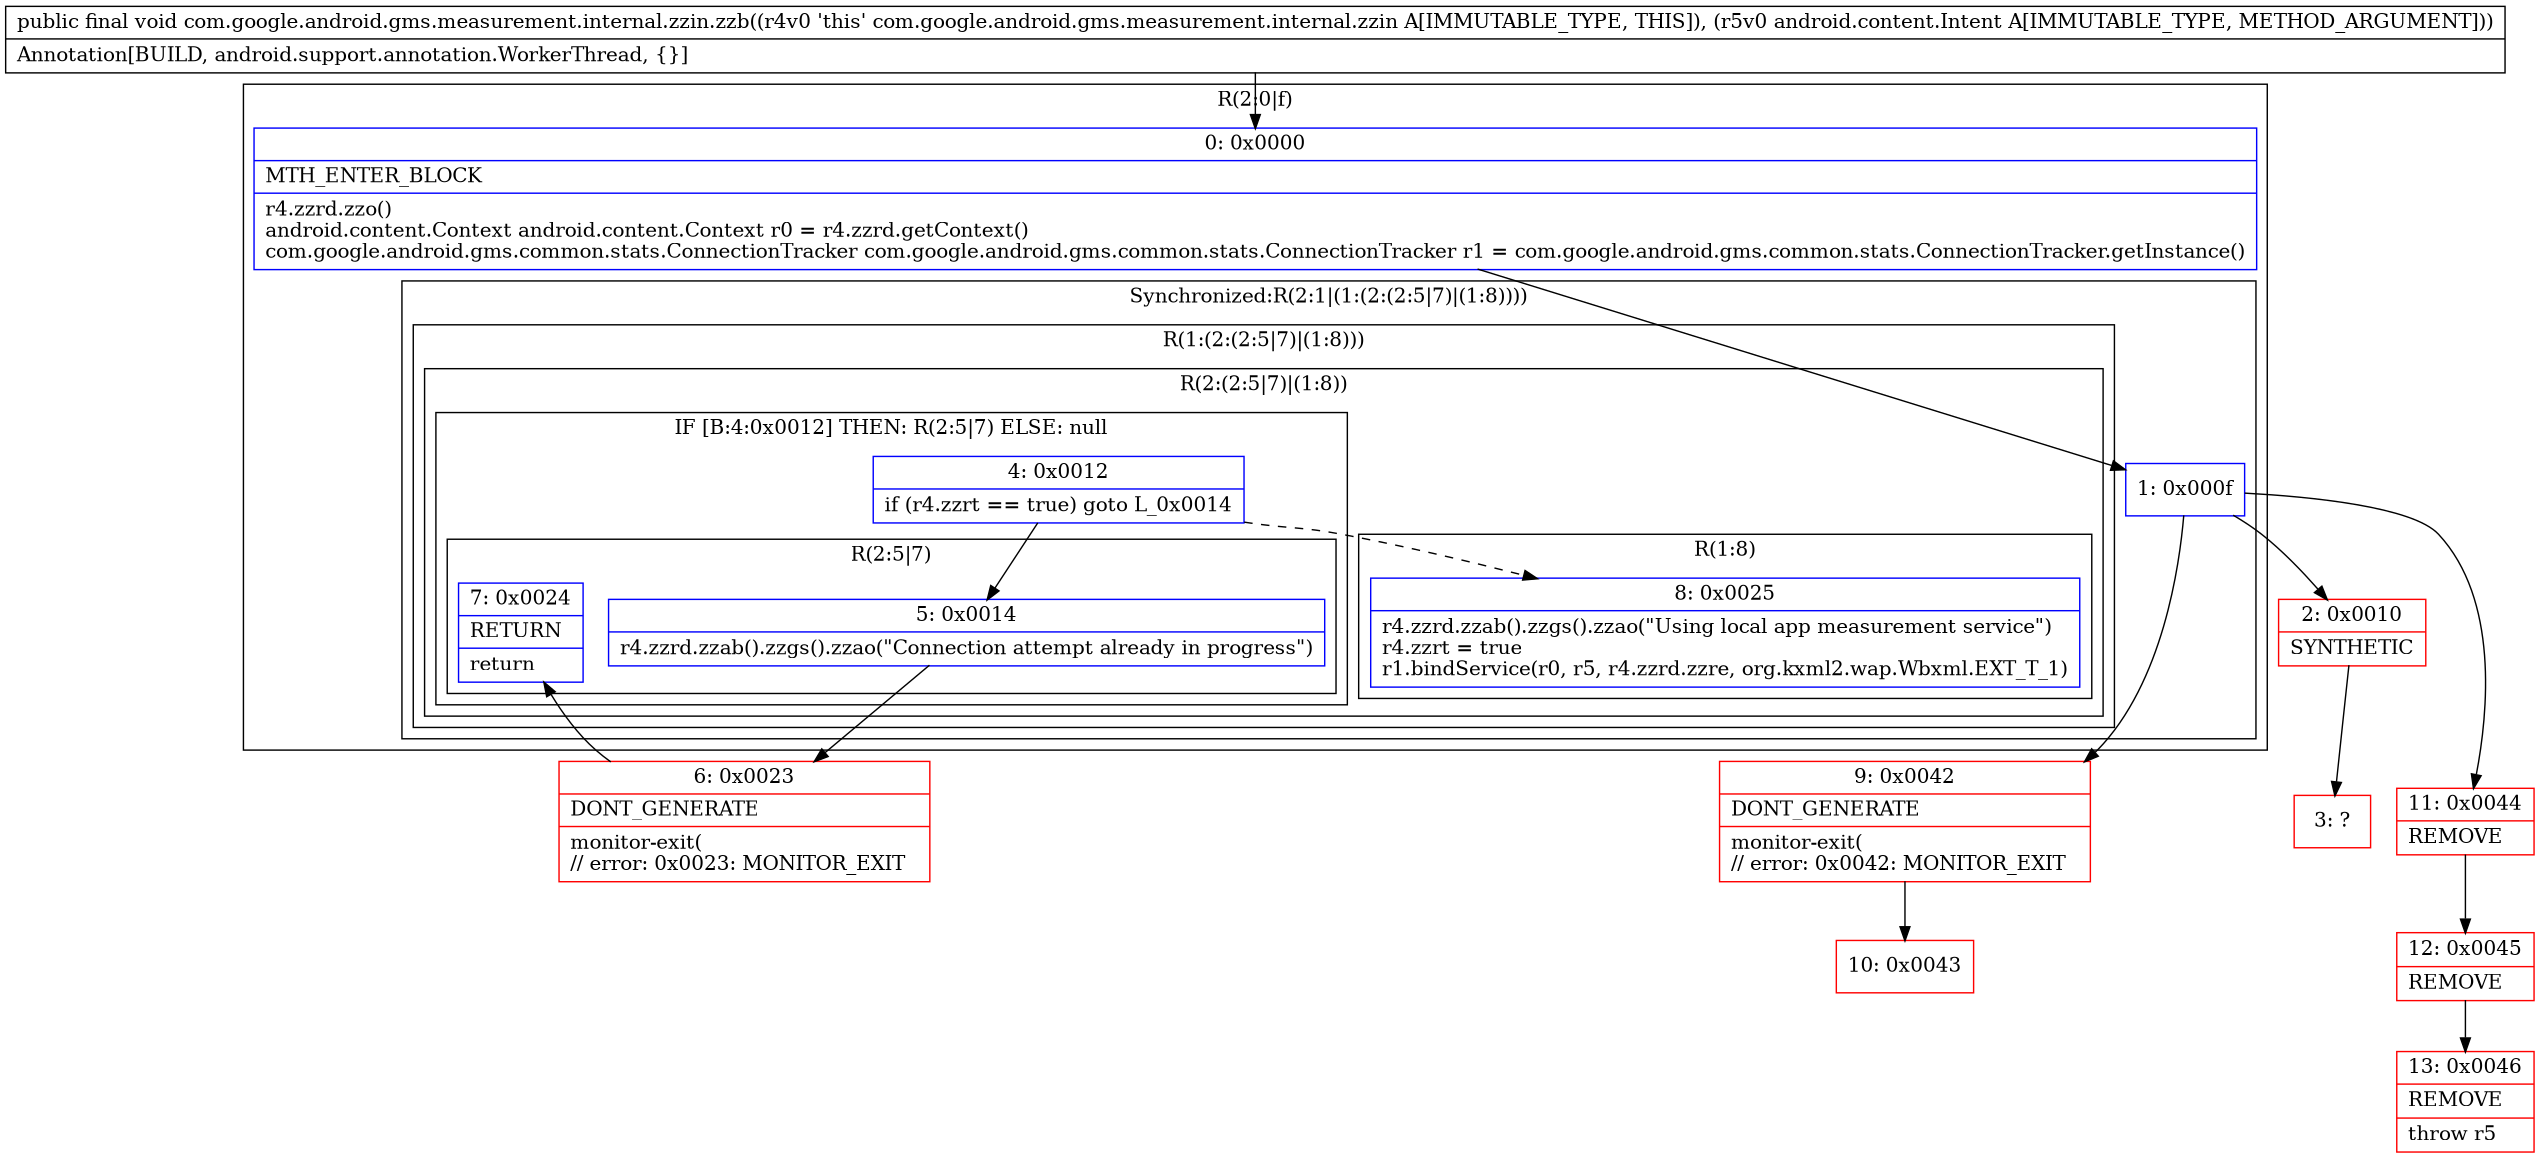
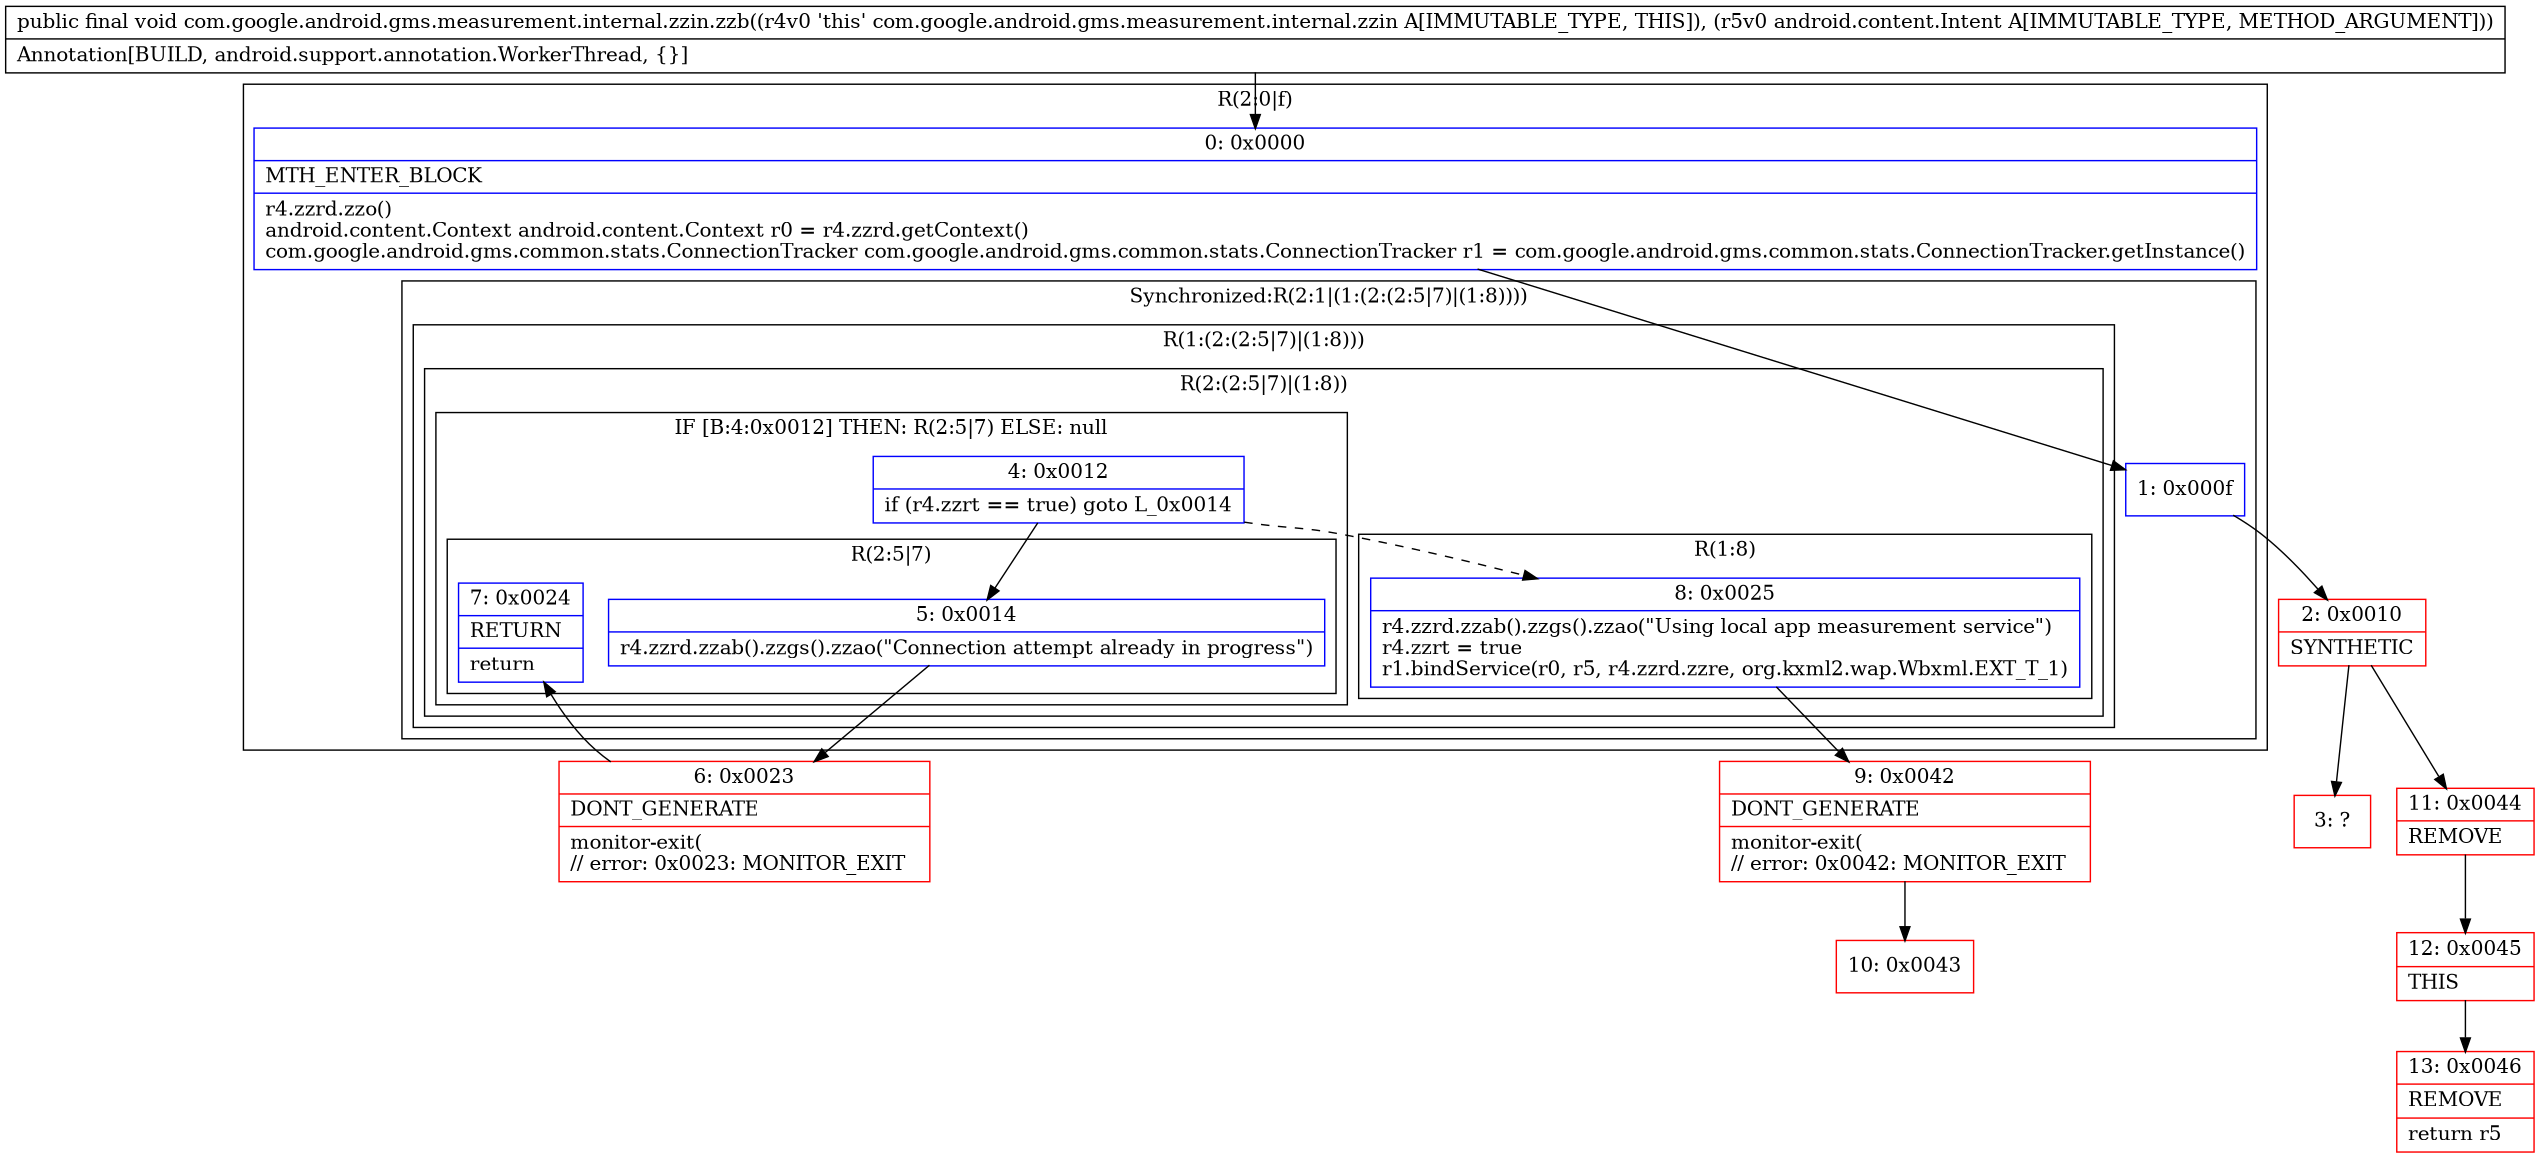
edge "1: 0x000f" -> "11: 0x0044": now "2: 0x0010" -> "11: 0x0044"
edge "1: 0x000f" -> "9: 0x0042": now "8: 0x0025" -> "9: 0x0042"
node "12: 0x0045": text "REMOVE" -> "THIS"
node "13: 0x0046": text "throw r5" -> "return r5"
